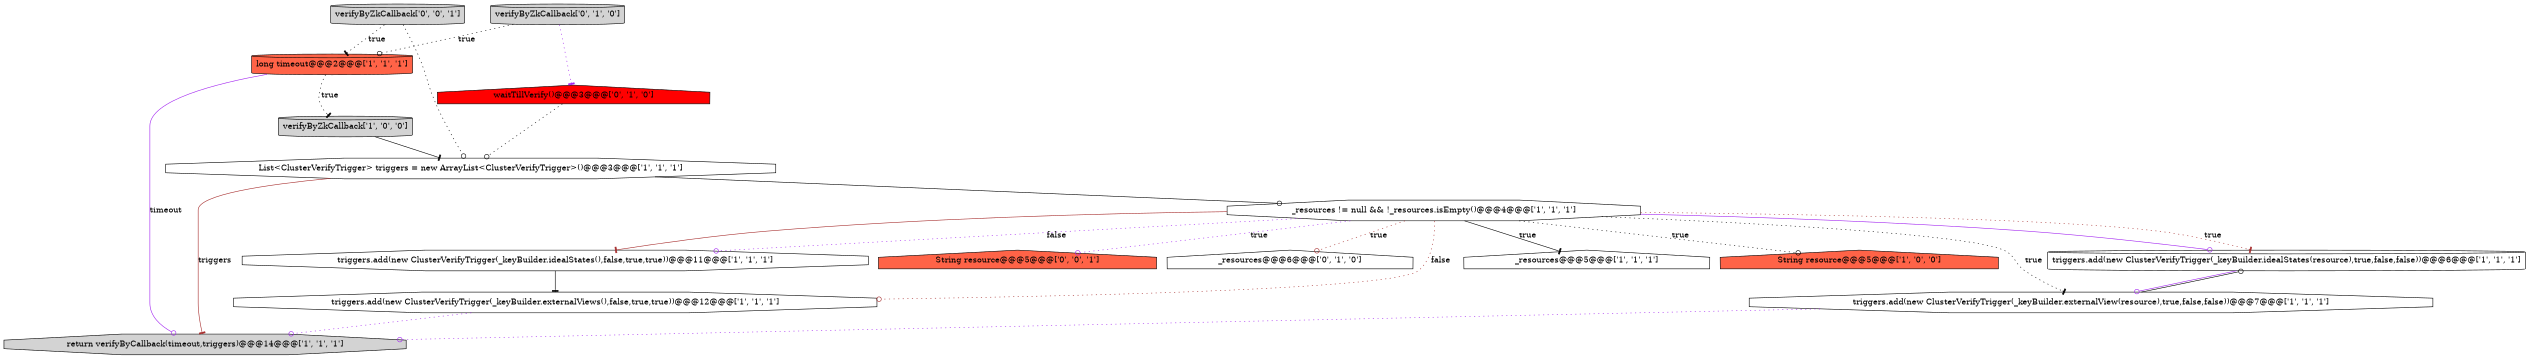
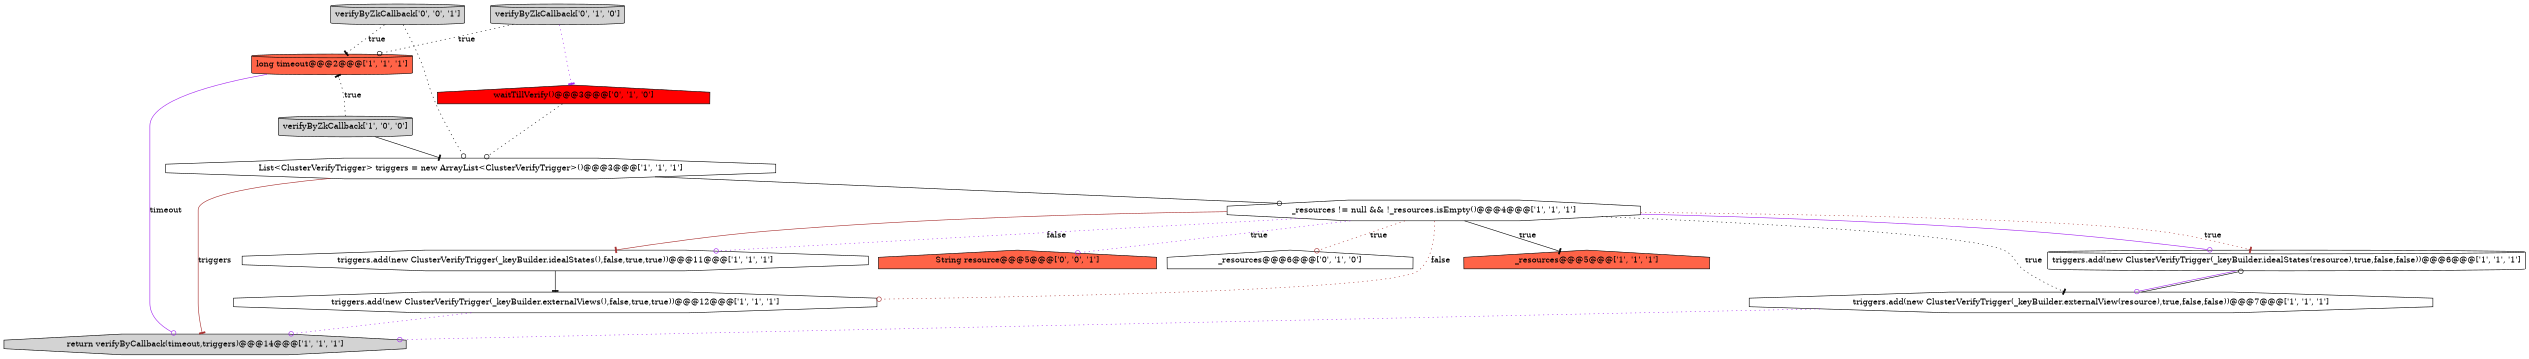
edge "long timeout@@@2@@@['1', '1', '1']" -> "verifyByZkCallback['1', '0', '0']": reversed
node "_resources@@@5@@@['1', '1', '1']": fillcolor white -> tomato
node "String resource@@@5@@@['1', '0', '0']": removed
